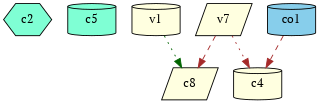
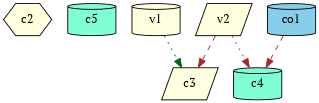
node "c2": fillcolor aquamarine -> lightyellow
node "v7": label "v7" -> "v2"
node "c8": label "c8" -> "c3"
node "c4": fillcolor lightyellow -> aquamarine
